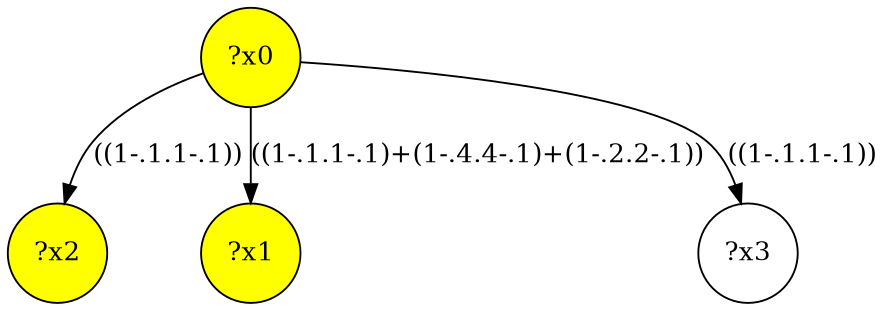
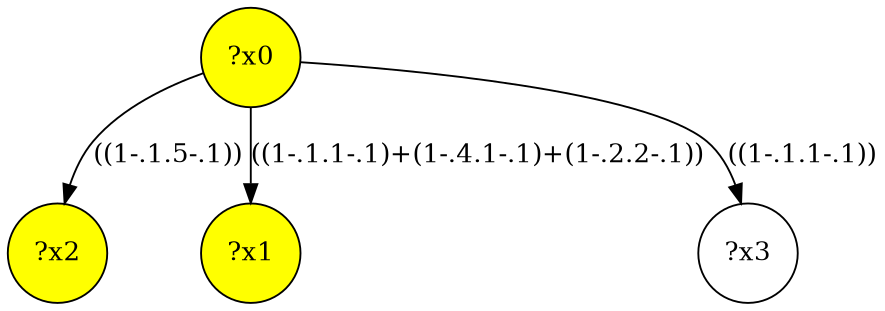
edge "?x0" -> "?x2": label "((1-.1.1-.1))" -> "((1-.1.5-.1))"
edge "?x0" -> "?x1": label "((1-.1.1-.1)+(1-.4.4-.1)+(1-.2.2-.1))" -> "((1-.1.1-.1)+(1-.4.1-.1)+(1-.2.2-.1))"
